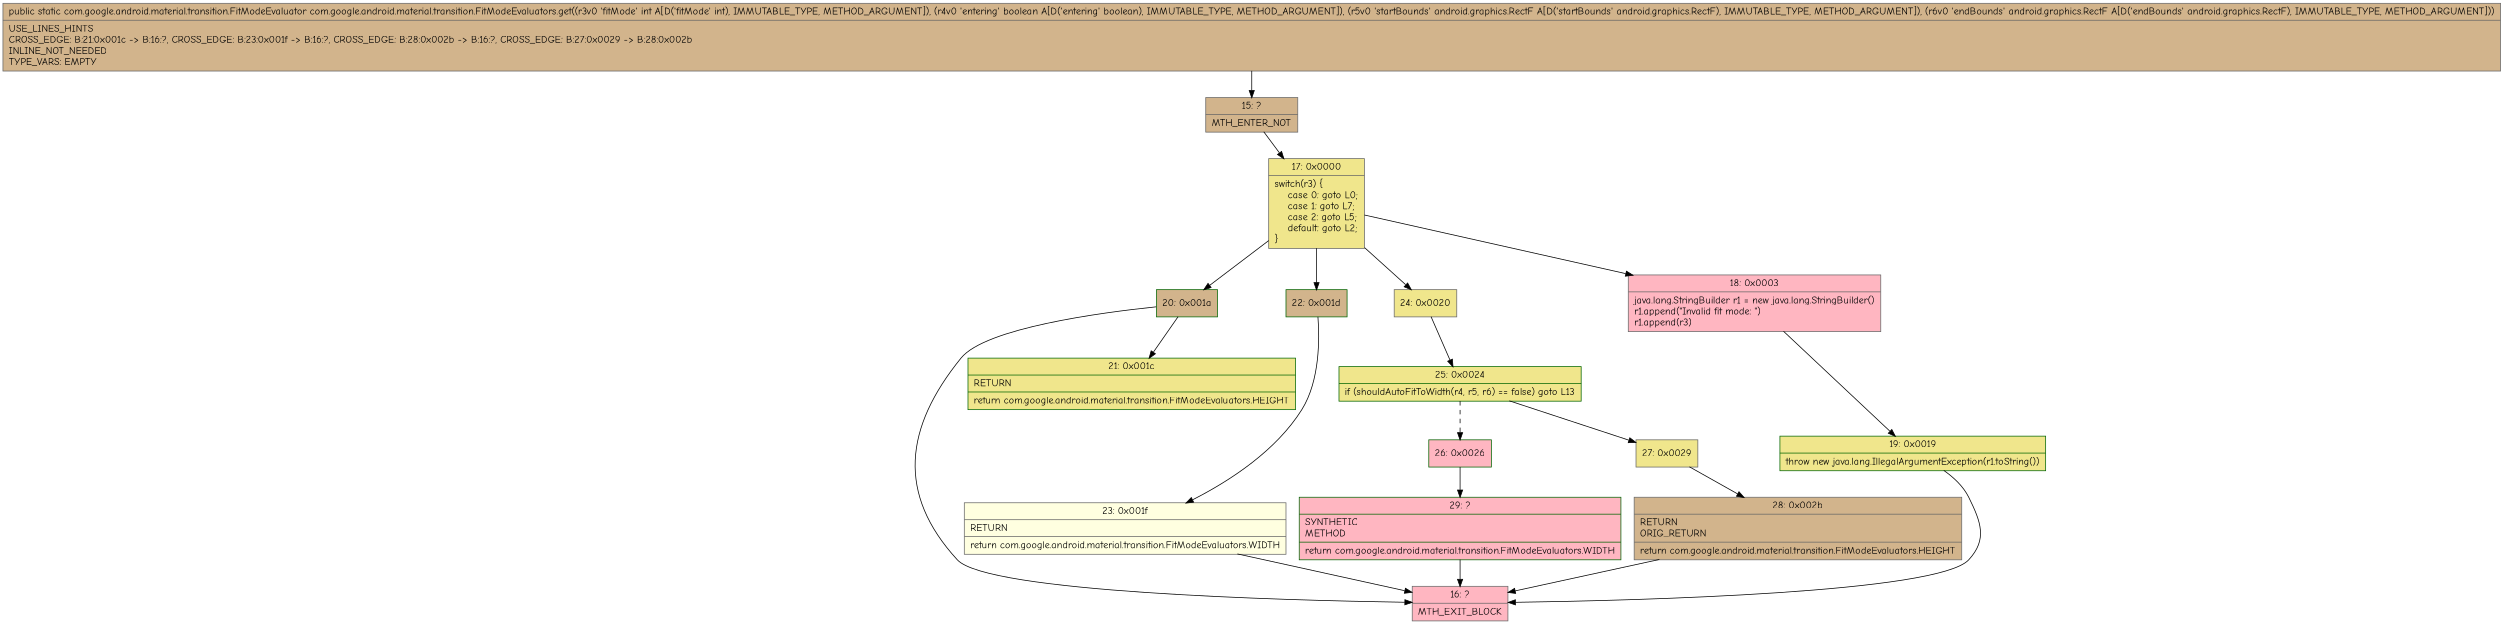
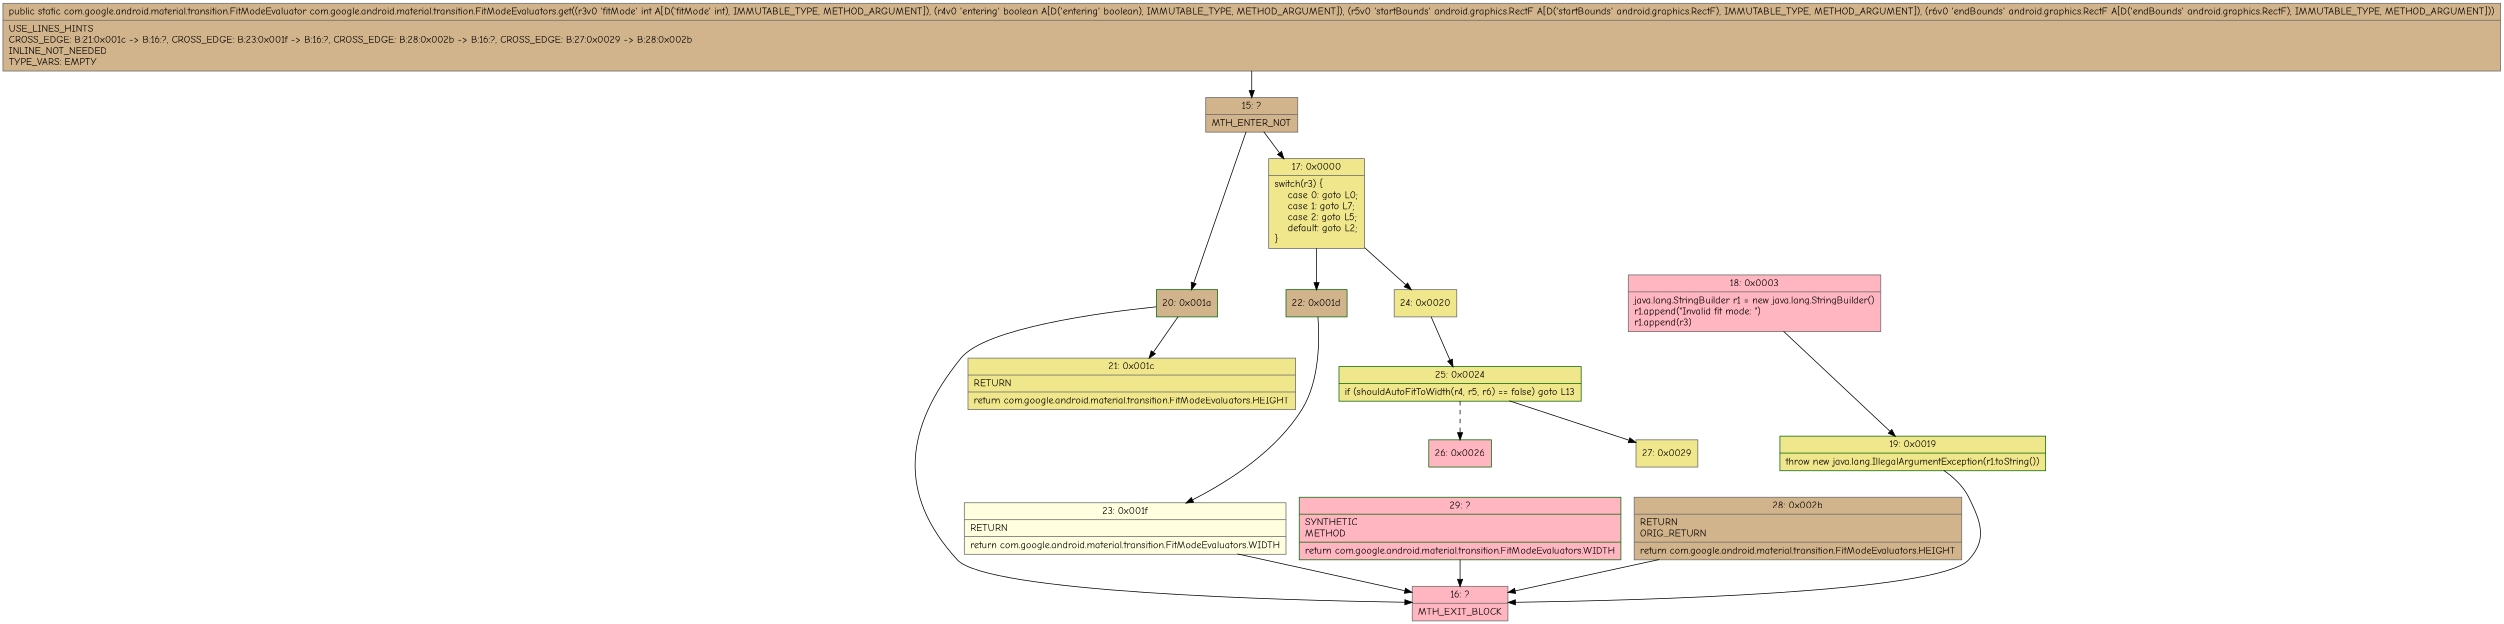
edge "17: 0x0000" -> "18: 0x0003": removed
edge "17: 0x0000" -> "20: 0x001a": now "15: ?" -> "20: 0x001a"
node "21: 0x001c": color darkgreen -> gray40
edge "26: 0x0026" -> "29: ?": removed
edge "27: 0x0029" -> "28: 0x002b": removed
